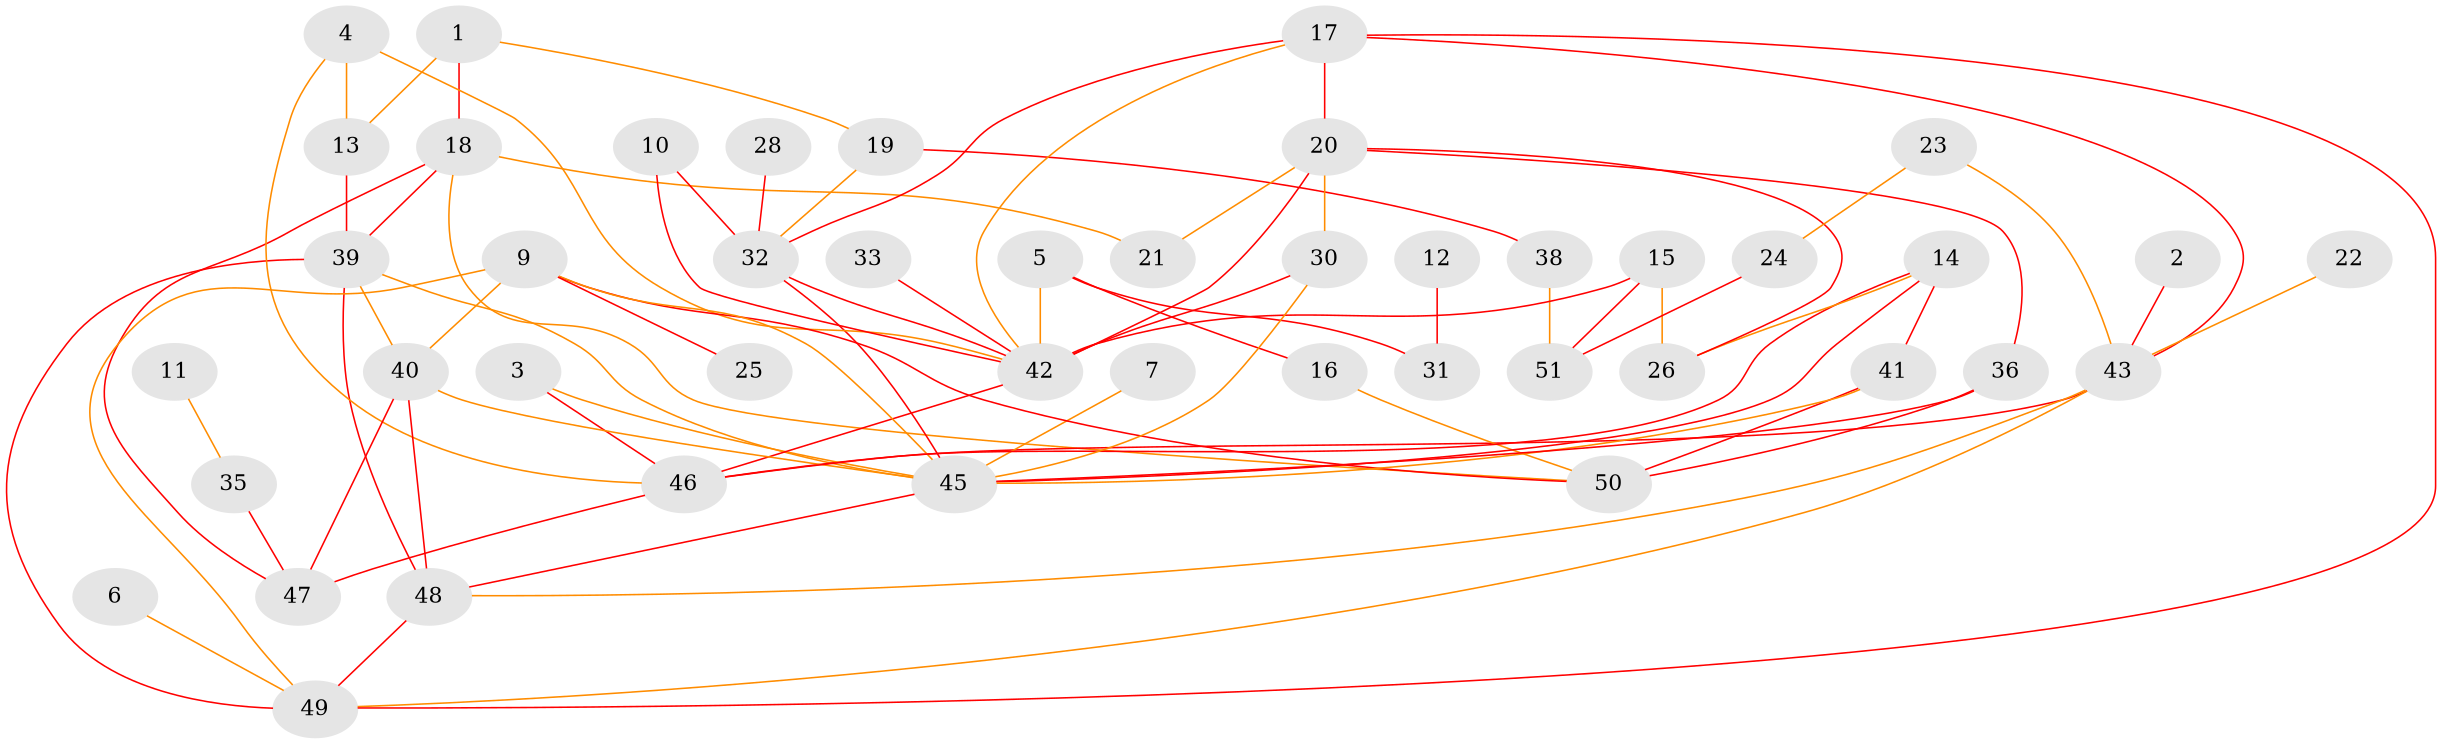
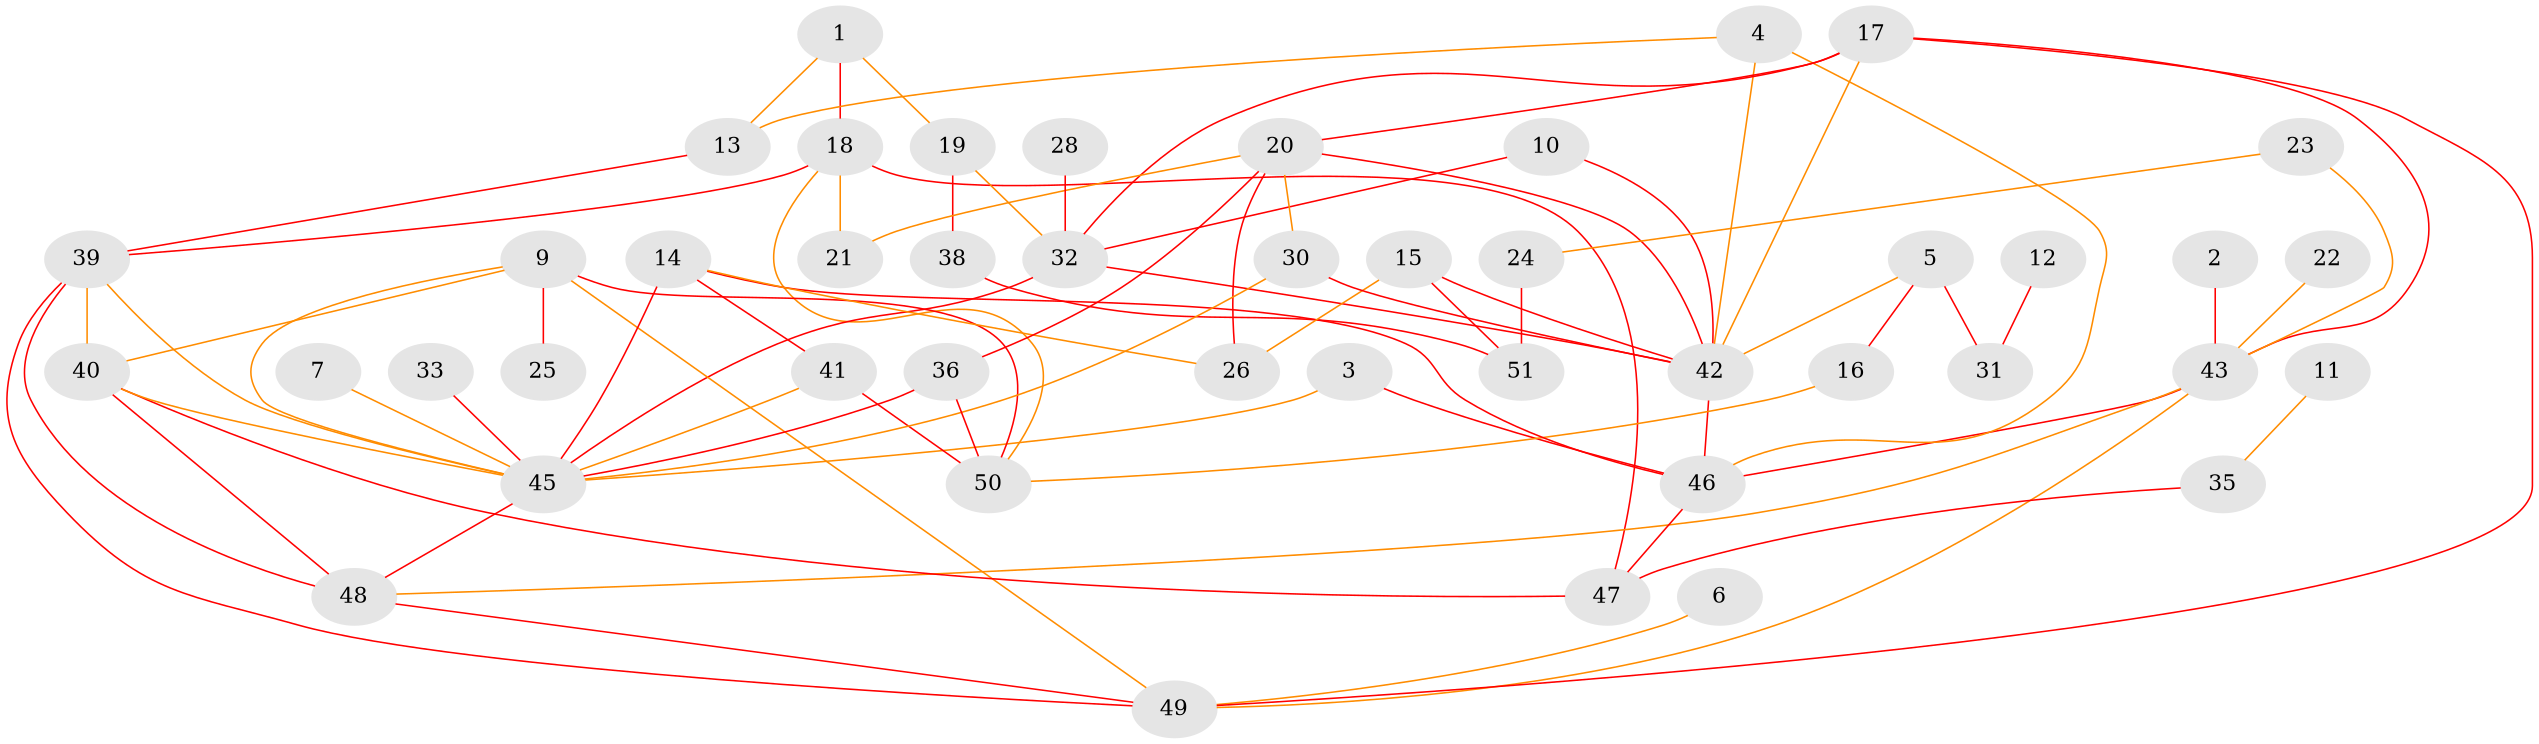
edge "33" -- "42": now "33" -- "45"
edge "38" -- "51": color darkorange -> red
